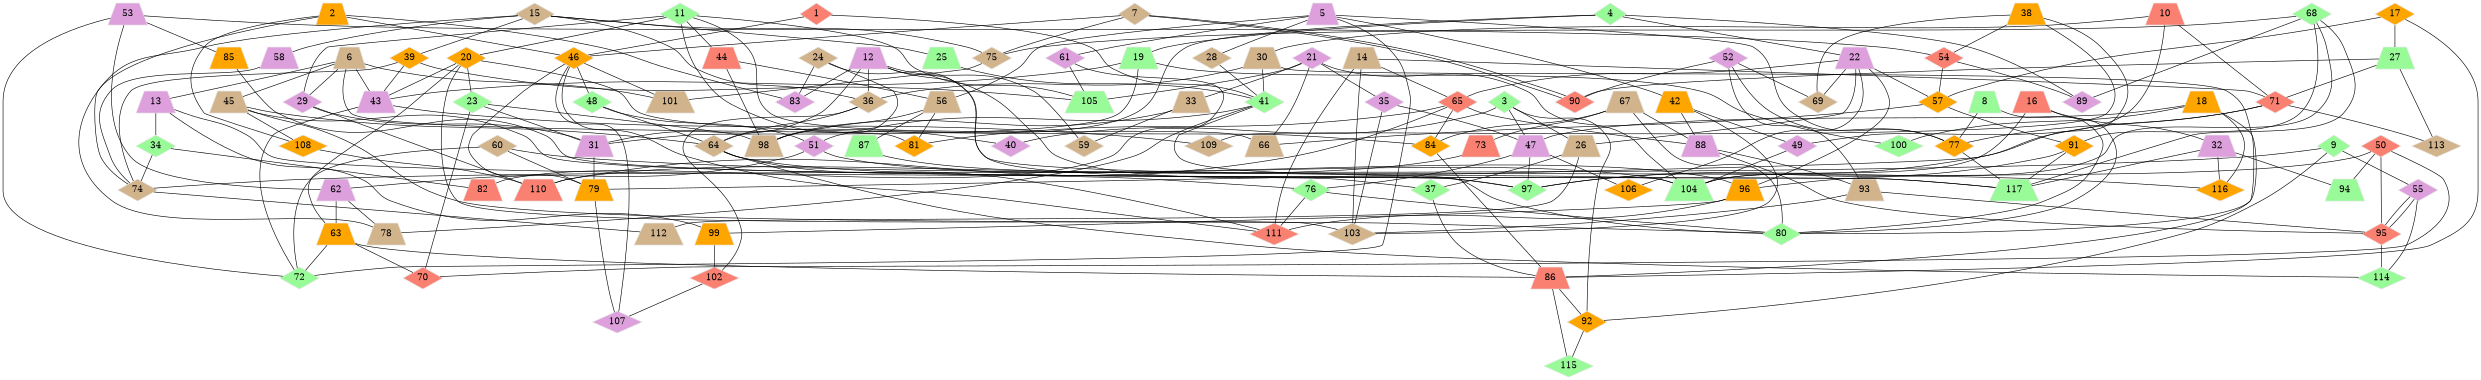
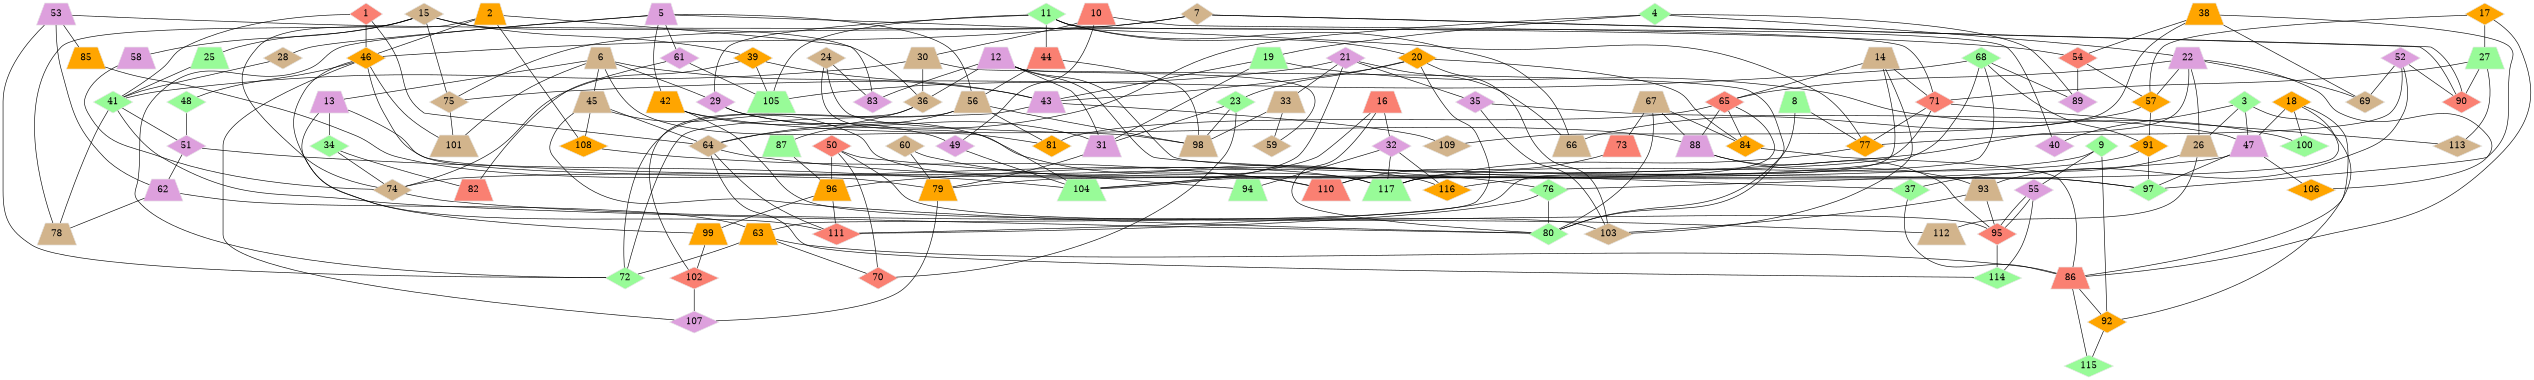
node "18": shape trapezium -> diamond
edge "48" -- "64": now "1" -- "64"
node "32": shape trapezium -> diamond
edge "60" -- "72": now "56" -- "72"
